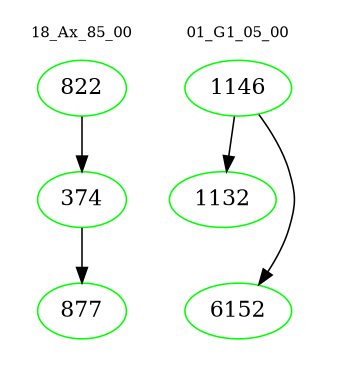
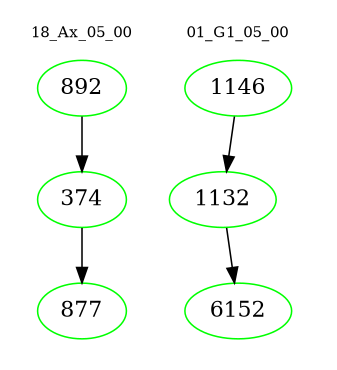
cluster "18_Ax_85_00": label "18_Ax_85_00" -> "18_Ax_05_00"
node "822": label "822" -> "892"
edge "1146" -> "6152": now "1132" -> "6152"
